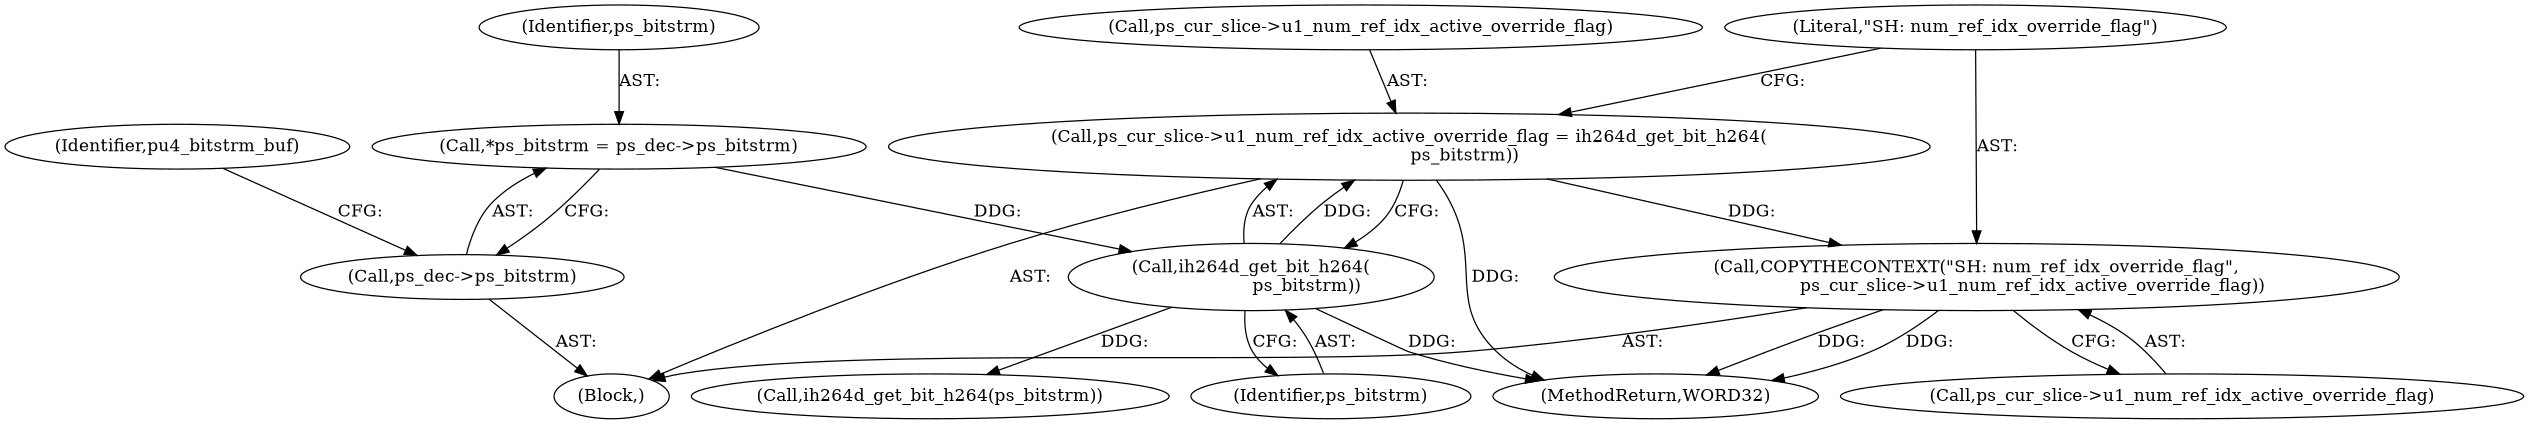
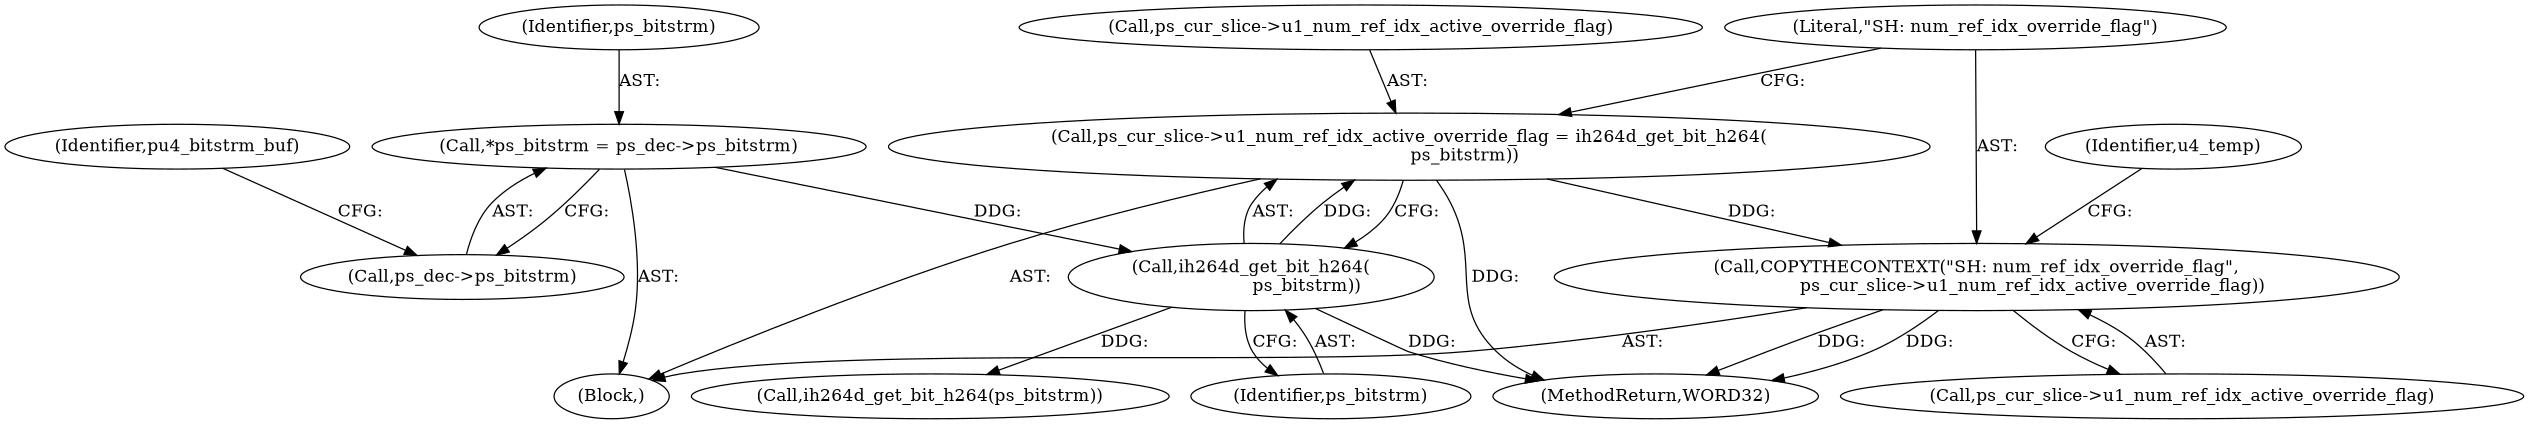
node "(Identifier,u4_temp)": added
edge "(Call,ps_dec->ps_bitstrm)" -> "(Block,)": now "(Call,*ps_bitstrm = ps_dec->ps_bitstrm)" -> "(Block,)"
